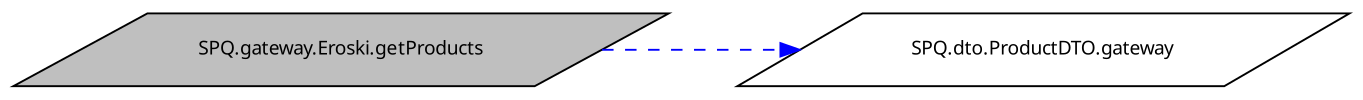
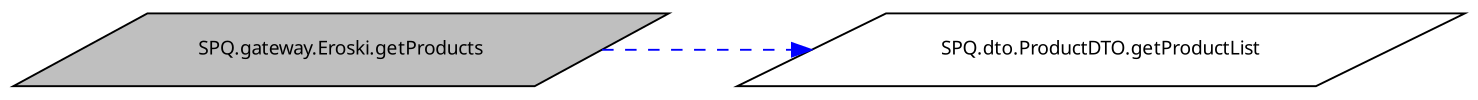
node "SPQ.dto.ProductDTO.gateway": label "SPQ.dto.ProductDTO.gateway" -> "SPQ.dto.ProductDTO.getProductList"
